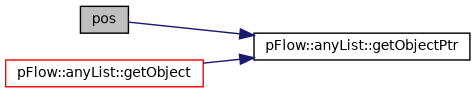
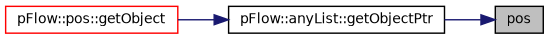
edge "pos" -> "pFlow::anyList::getObjectPtr": reversed
node "pFlow::anyList::getObject": label "pFlow::anyList::getObject" -> "pFlow::pos::getObject"
